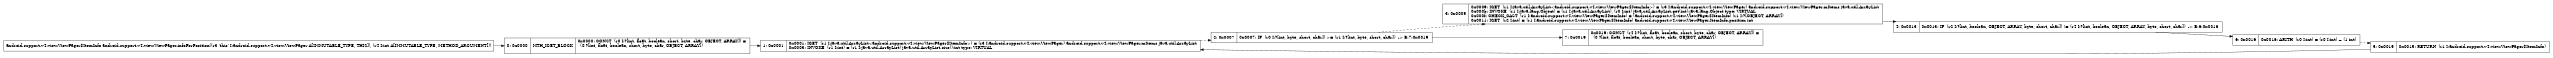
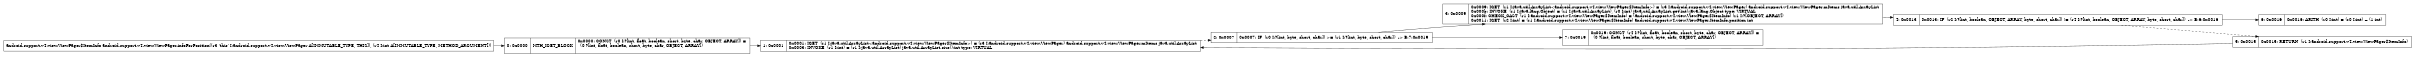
edge "2: 0x0007" -> "3: 0x0009": style dashed -> solid
edge "6: 0x0016" -> "5: 0x0015": now "4: 0x0013" -> "5: 0x0015"
